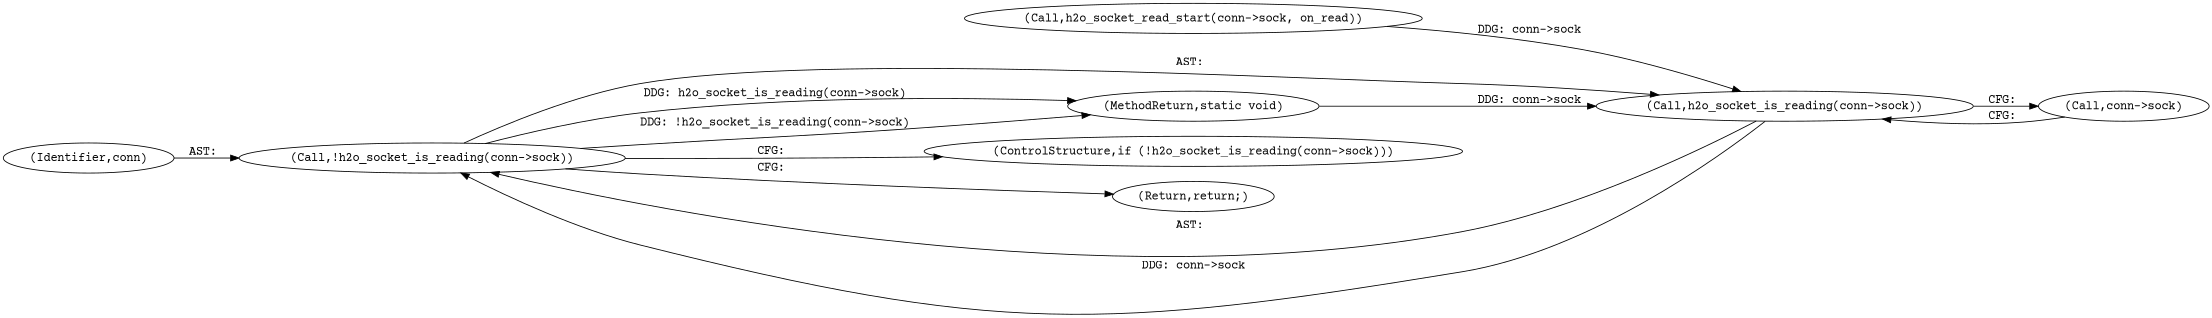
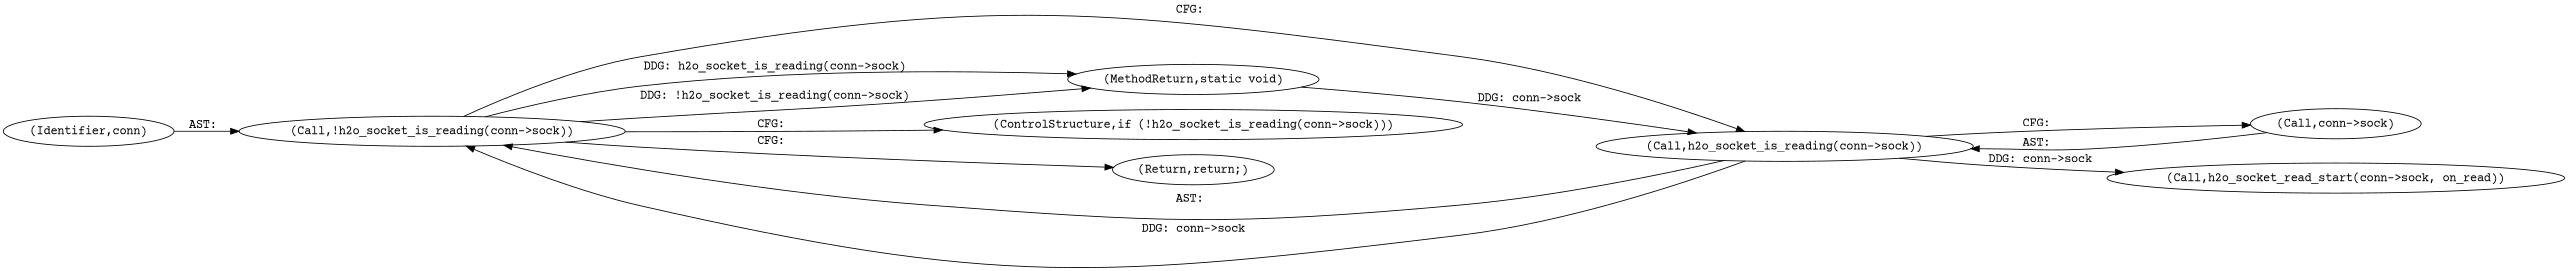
edge "(Call,h2o_socket_read_start(conn->sock, on_read))" -> "(Call,h2o_socket_is_reading(conn->sock))": reversed
edge "(Call,!h2o_socket_is_reading(conn->sock))" -> "(Call,h2o_socket_is_reading(conn->sock))": label "AST: " -> "CFG: "
edge "(Call,conn->sock)" -> "(Call,h2o_socket_is_reading(conn->sock))": label "CFG: " -> "AST: "
